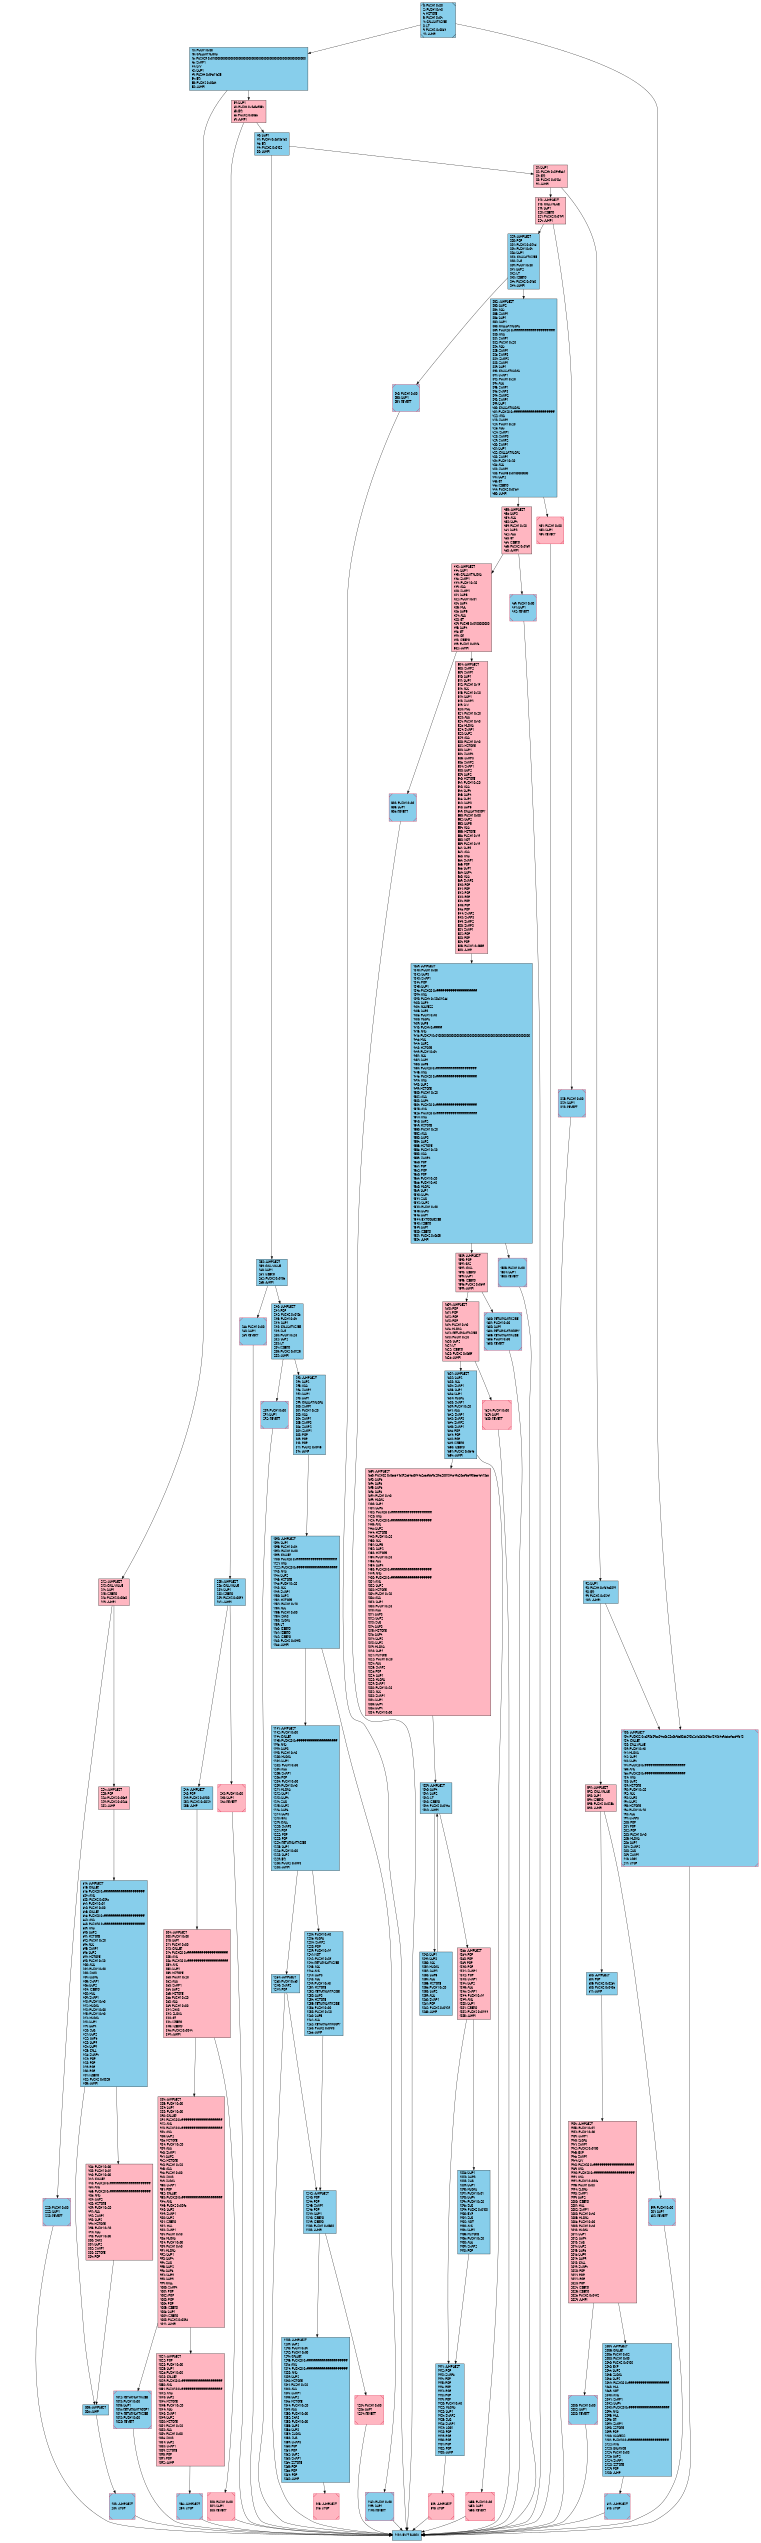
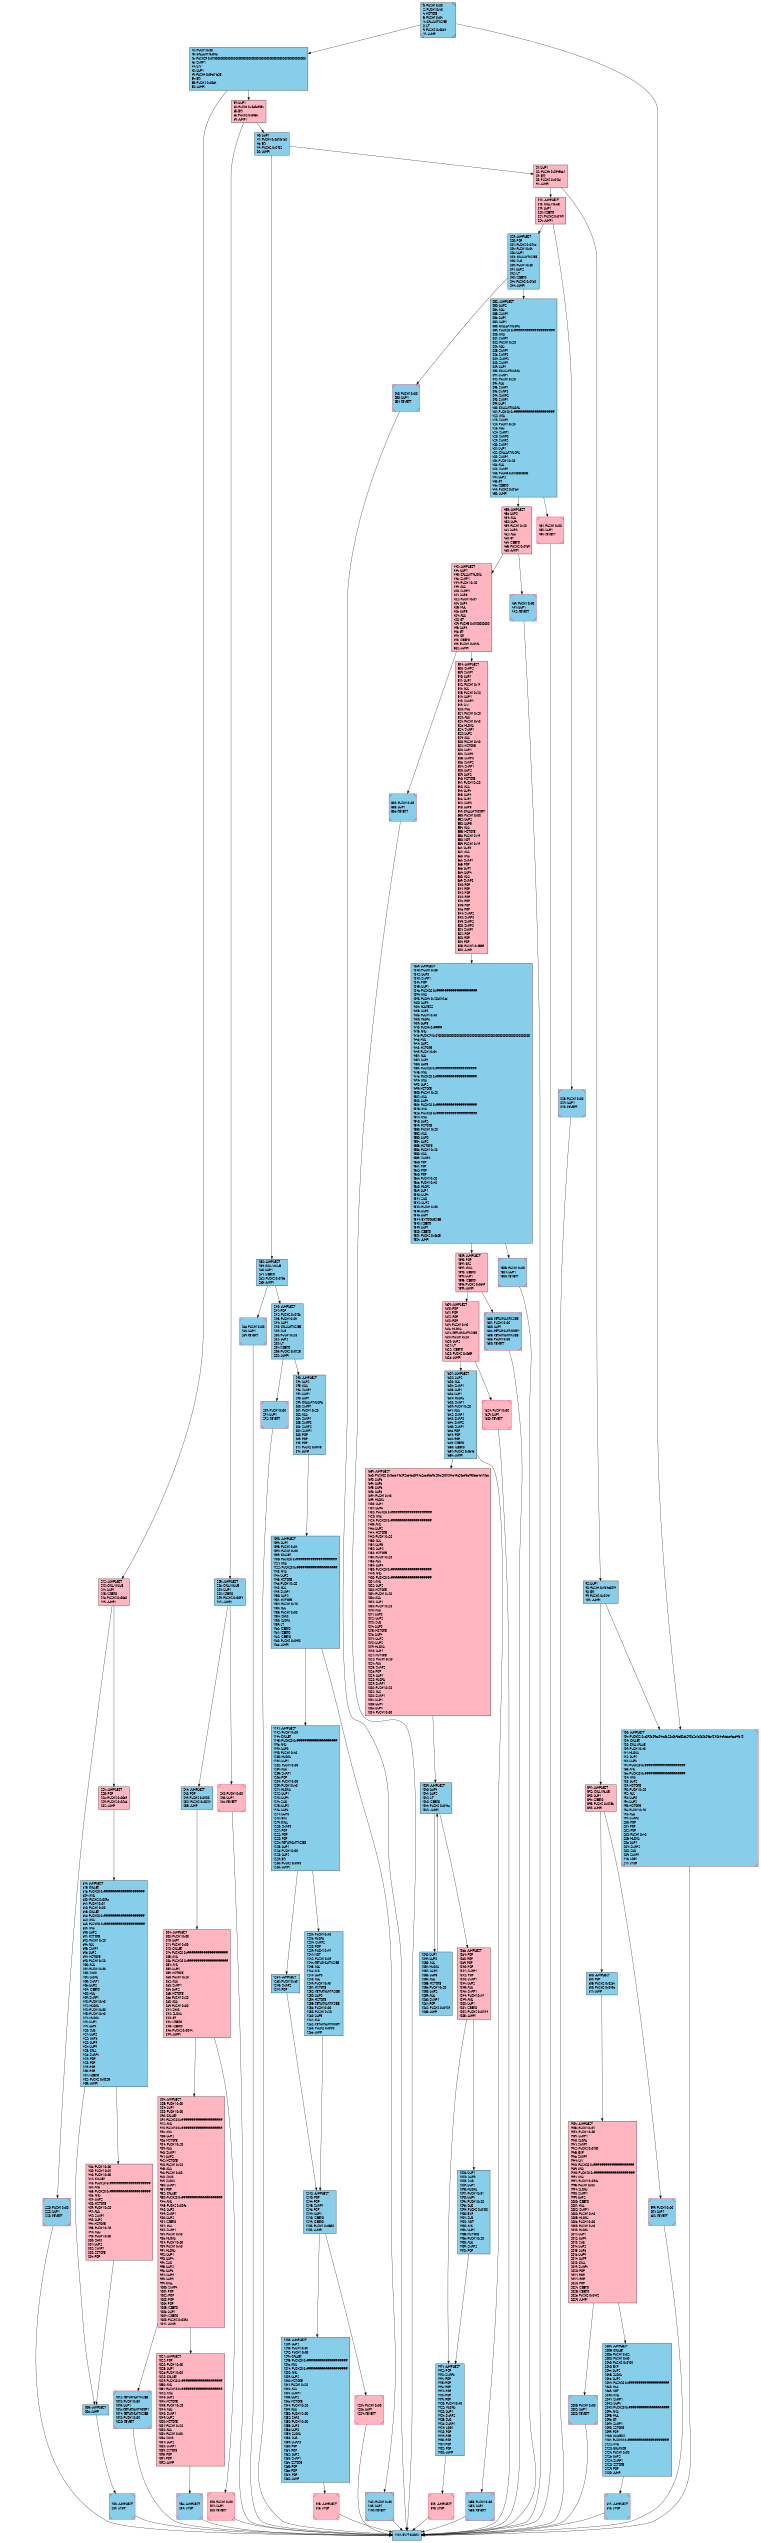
edge "1267: JUMPDEST 1268: PUSH1 0x60 1270: SWAP2 1271: POP" -> "2131: EXIT BLOCK": now "315: JUMPDEST 316: STOP" -> "2131: EXIT BLOCK"
node "1167: PUSH1 0x00 1199: DUP1 1170: REVERT": label "1167: PUSH1 0x00 1199: DUP1 1170: REVERT" -> "1167: PUSH1 0x00 1169: DUP1 1170: REVERT"
node "1655: PUSH1 0x00 1657: DUP1 1658: REVERT": fillcolor lightpink -> skyblue
